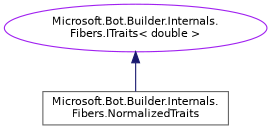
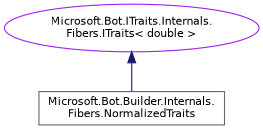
node "Microsoft.Bot.Builder.Internals. Fibers.ITraits< double >": label "Microsoft.Bot.Builder.Internals. Fibers.ITraits< double >" -> "Microsoft.Bot.ITraits.Internals. Fibers.ITraits< double >"
